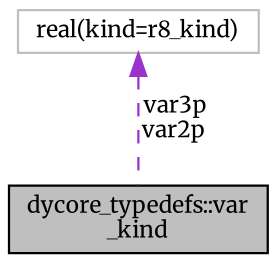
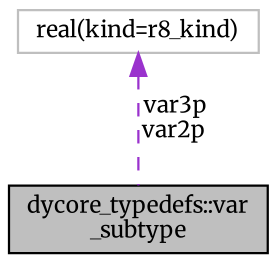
node "dycore_typedefs::var _kind": label "dycore_typedefs::var _kind" -> "dycore_typedefs::var _subtype"
